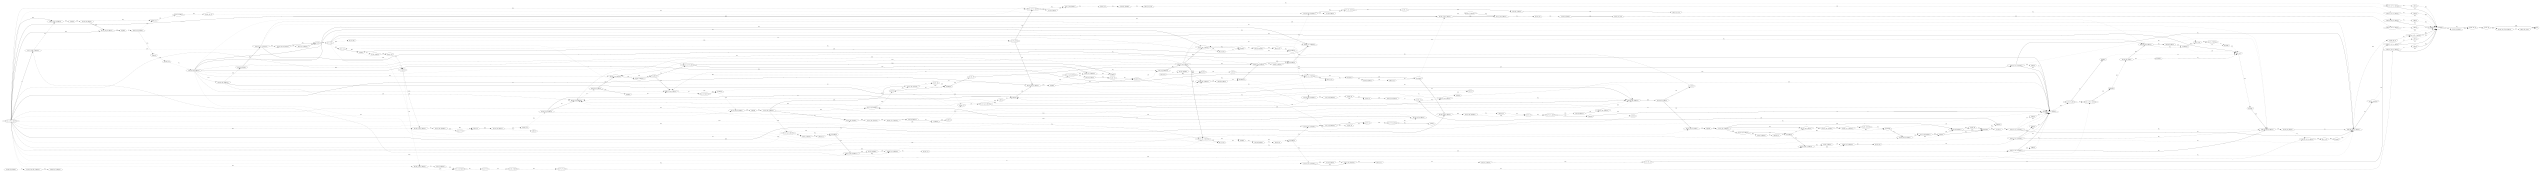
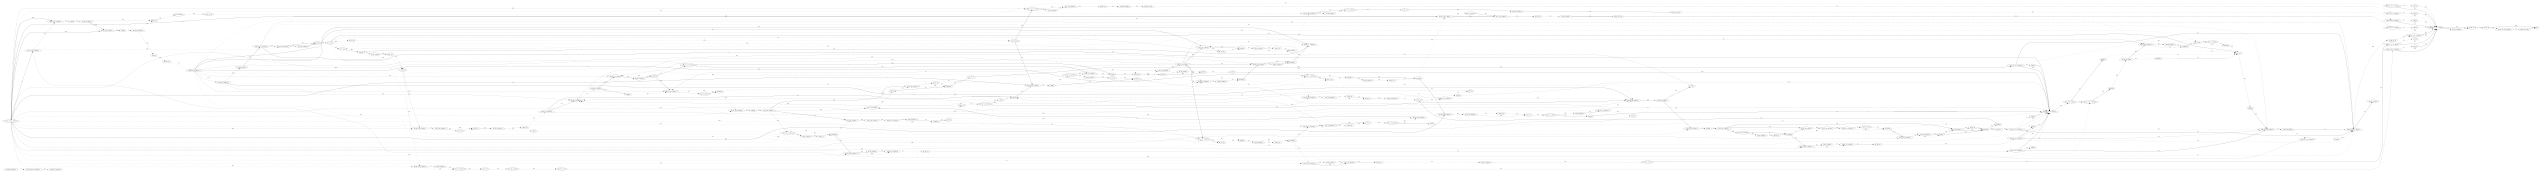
node "ldr x8 , [ sp ]": added
node "ldr x0 , [ x8 ]": removed
